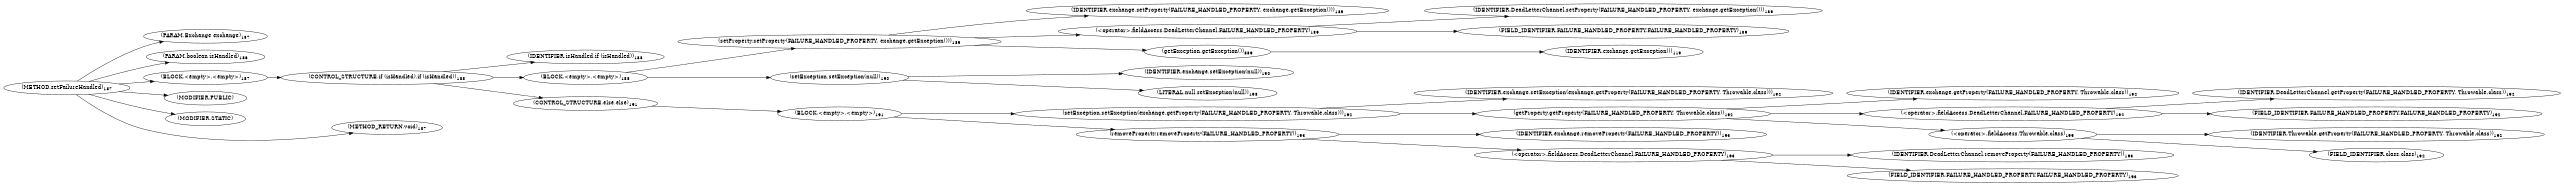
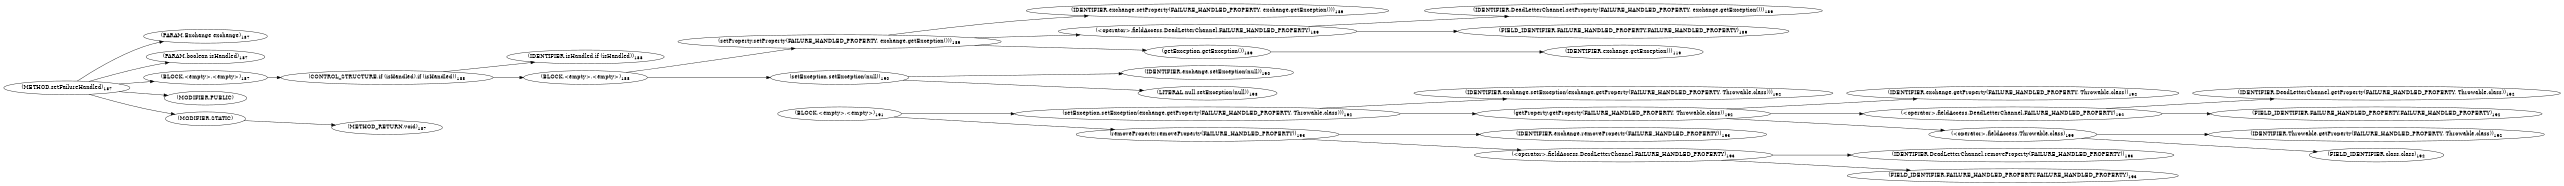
node "(getException,getException())": text "889" -> "189"
node "(PARAM,boolean isHandled)": text "186" -> "187"
node "(CONTROL_STRUCTURE,else,else)": removed
edge "(METHOD,setFailureHandled)" -> "(METHOD_RETURN,void)": now "(MODIFIER,STATIC)" -> "(METHOD_RETURN,void)"
